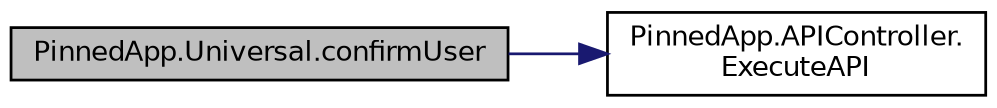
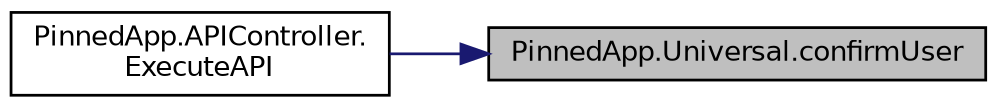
edge "PinnedApp.Universal.confirmUser" -> "PinnedApp.APIController. ExecuteAPI": reversed
